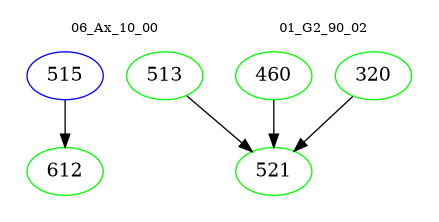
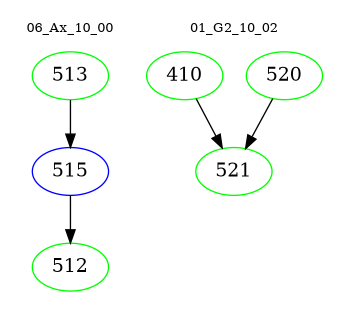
cluster "01_G2_90_02": label "01_G2_90_02" -> "01_G2_10_02"
node "460": label "460" -> "410"
node "320": label "320" -> "520"
edge "513" -> "521": now "513" -> "515"
node "612": label "612" -> "512"
